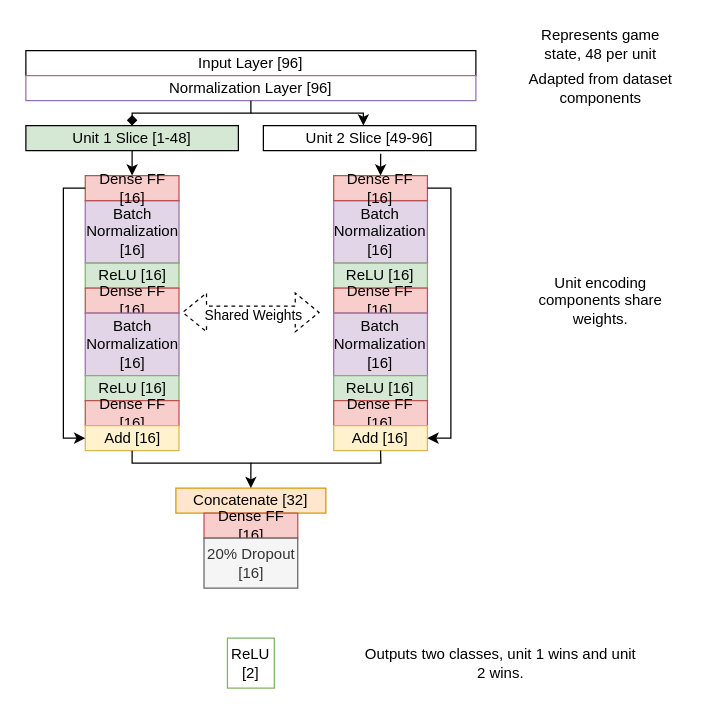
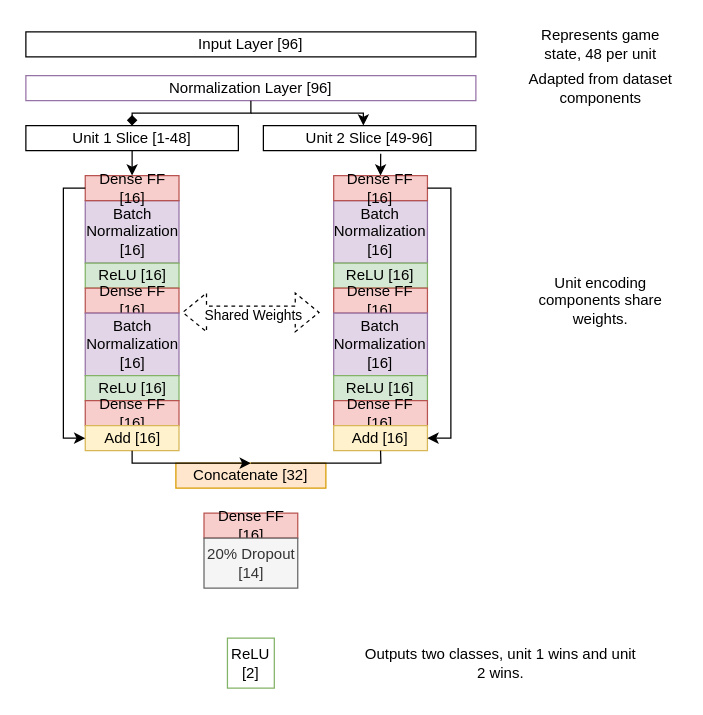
node "Input Layer [96]": moved (251, 63) -> (251, 44)
node "Unit 1 Slice [1-48]": fillcolor #d5e8d4 -> #ffffff
node "Concatenate [32]": moved (251, 501) -> (251, 476)
node "20% Dropout [16]": label "20% Dropout [16]" -> "20% Dropout [14]"
